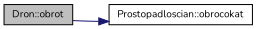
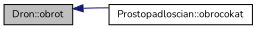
edge "Dron::obrot" -> "Prostopadloscian::obrocokat": reversed
